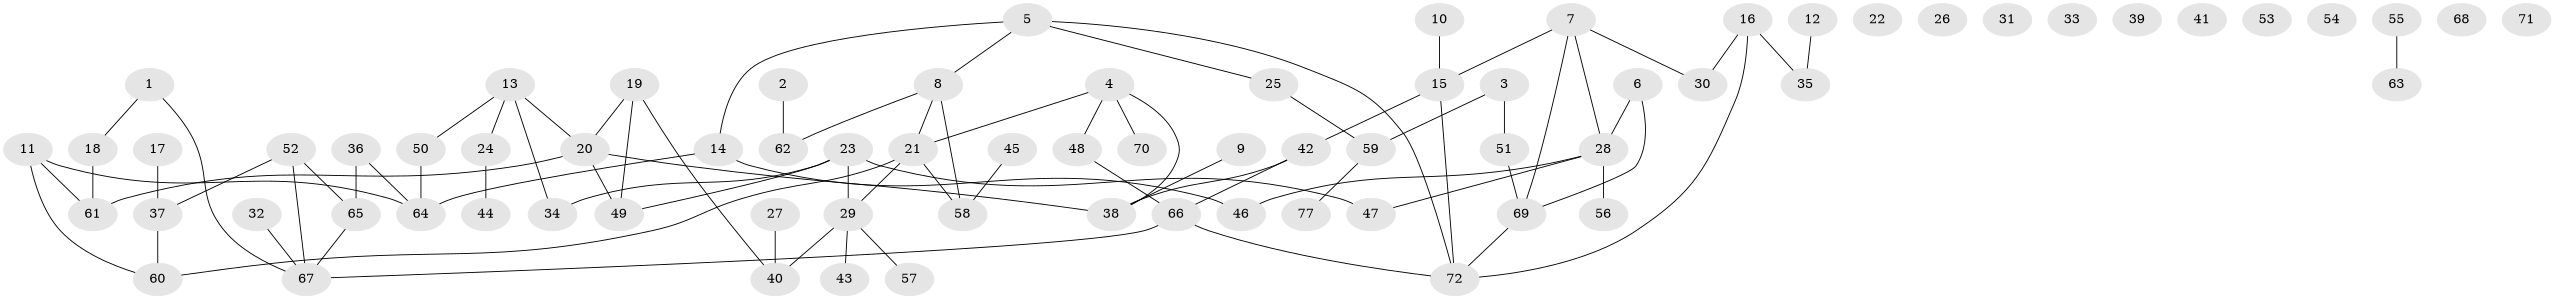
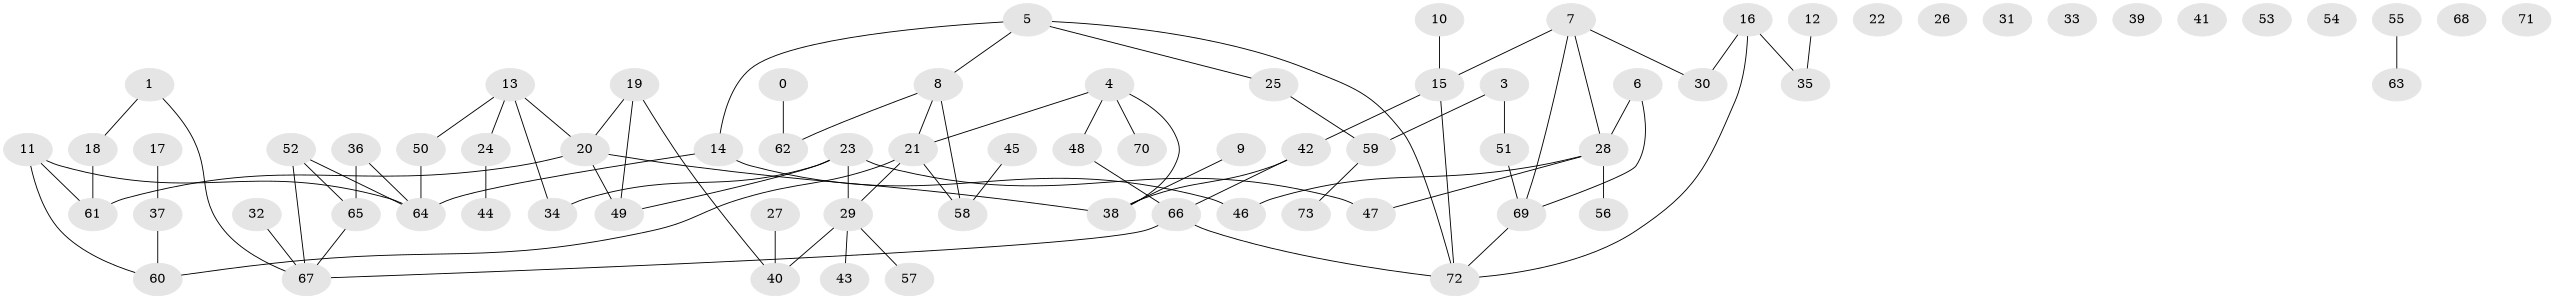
node "2": label "2" -> "0"
edge "52" -- "37": now "52" -- "64"
node "77": label "77" -> "73"
